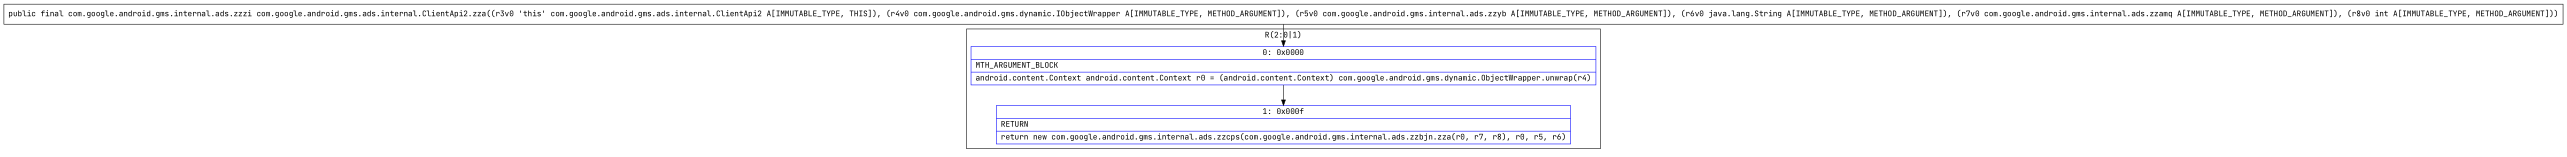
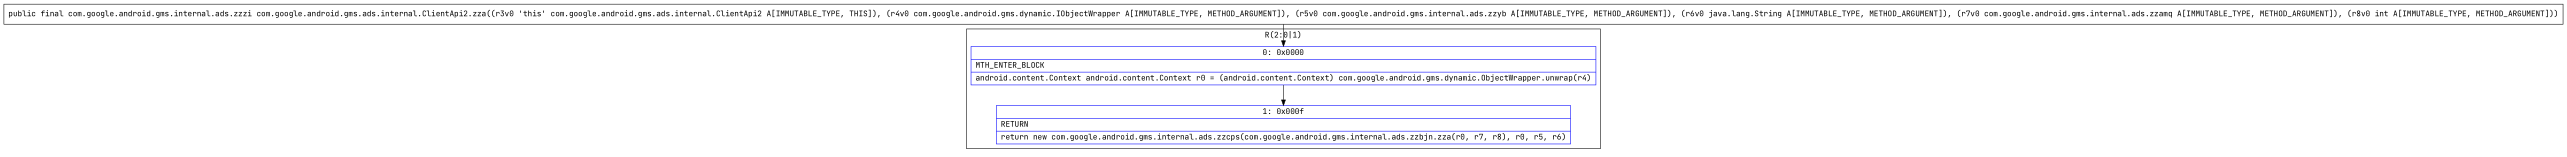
node "0: 0x0000": text "MTH_ARGUMENT_BLOCK" -> "MTH_ENTER_BLOCK"
